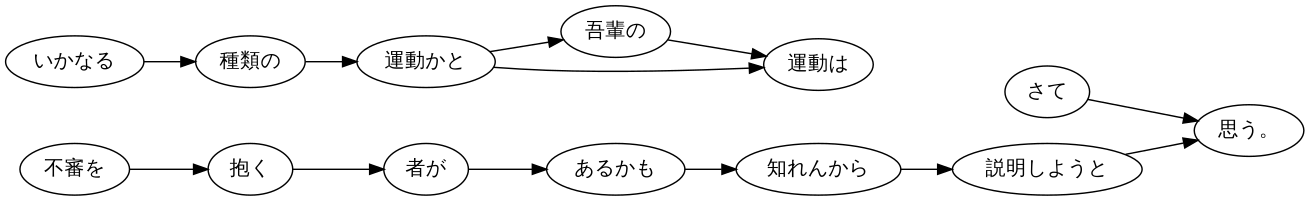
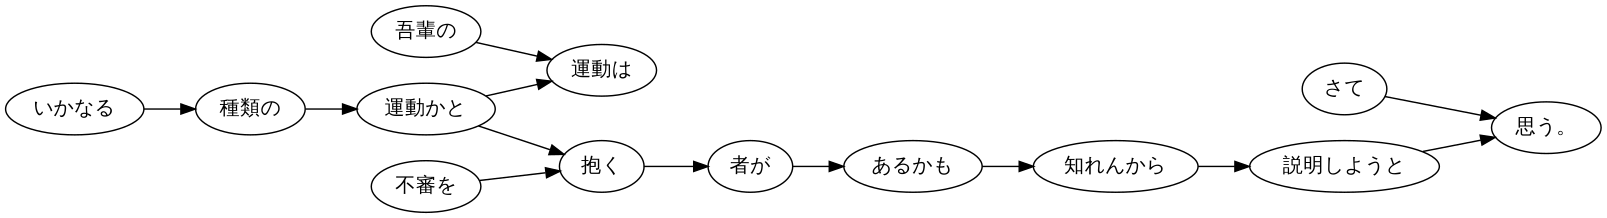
edge "運動かと" -> "吾輩の": now "運動かと" -> "抱く"
